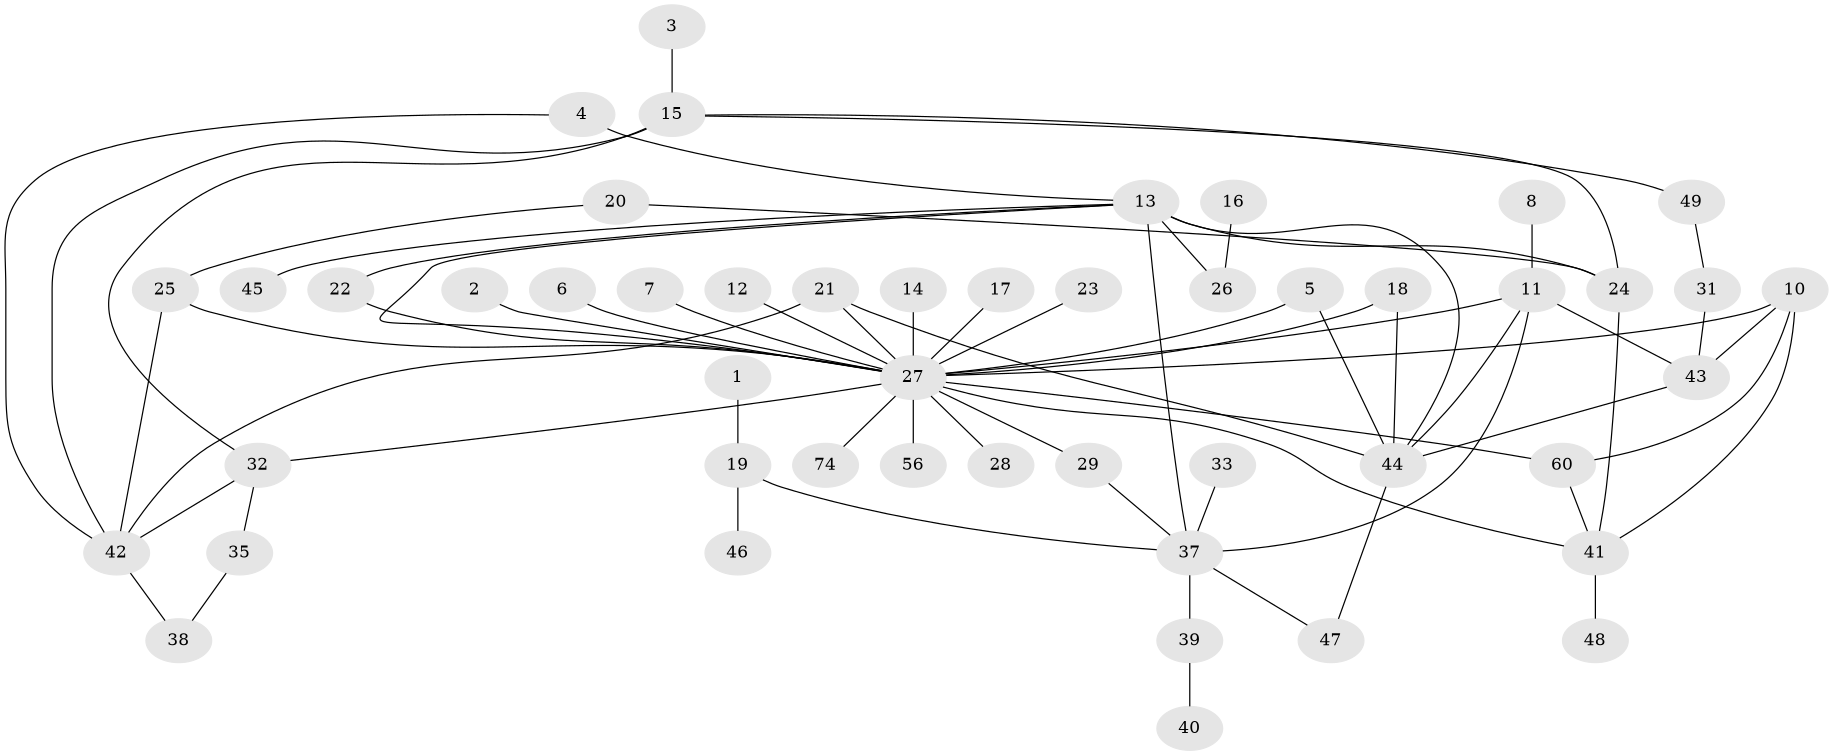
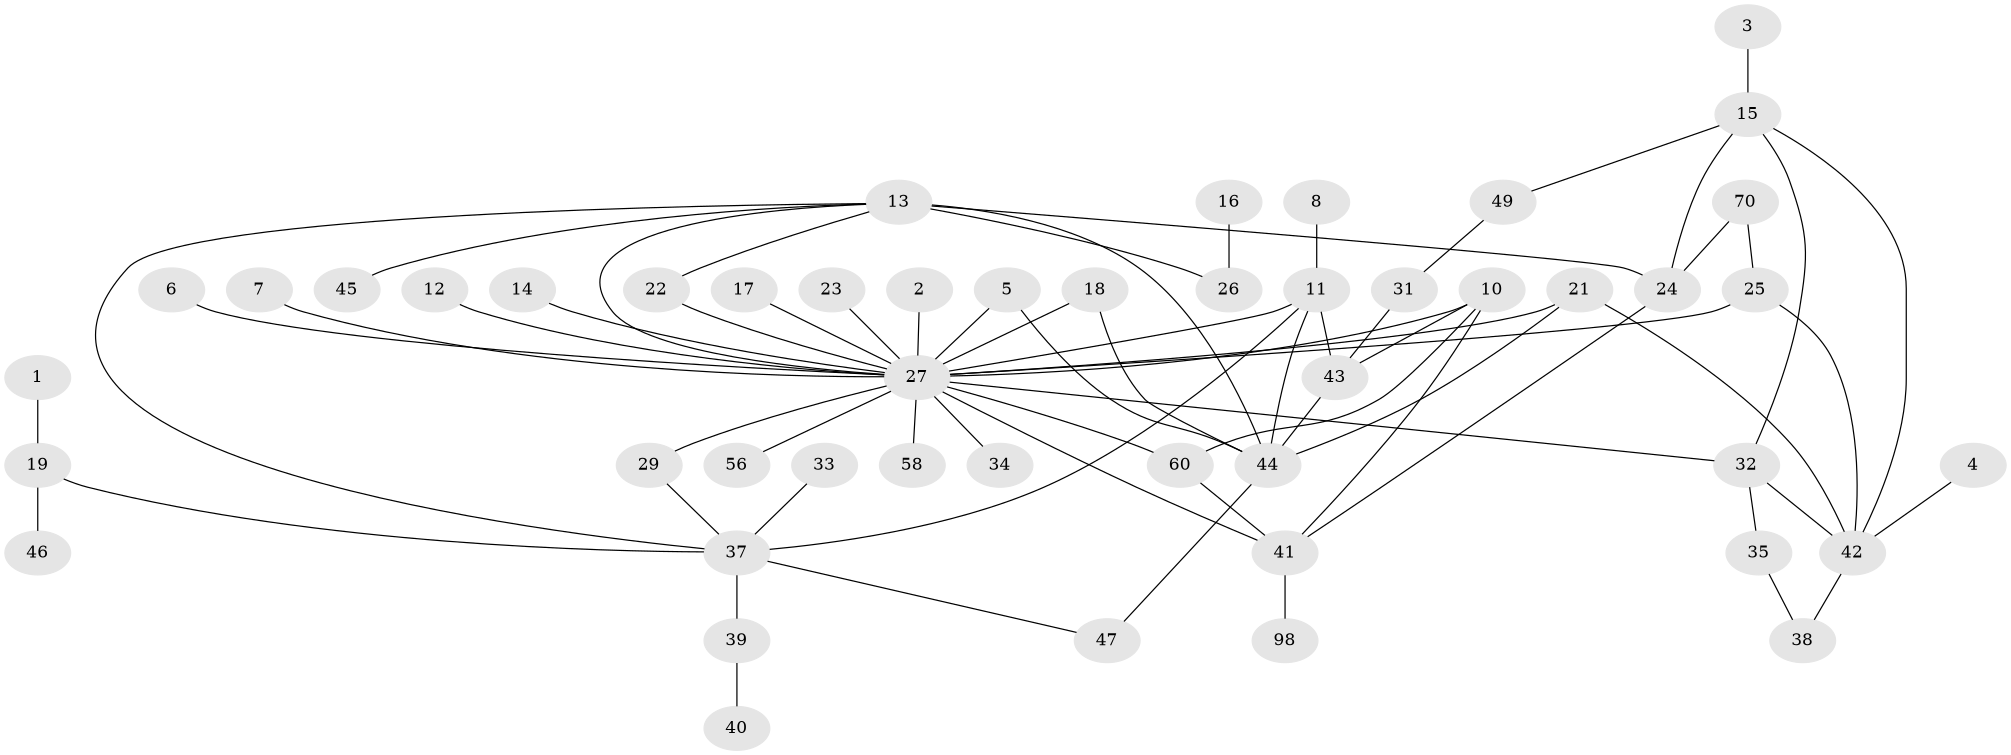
edge "4" -- "13": removed
node "20": label "20" -> "70"
node "74": label "74" -> "34"
node "28": label "28" -> "58"
node "48": label "48" -> "98"
